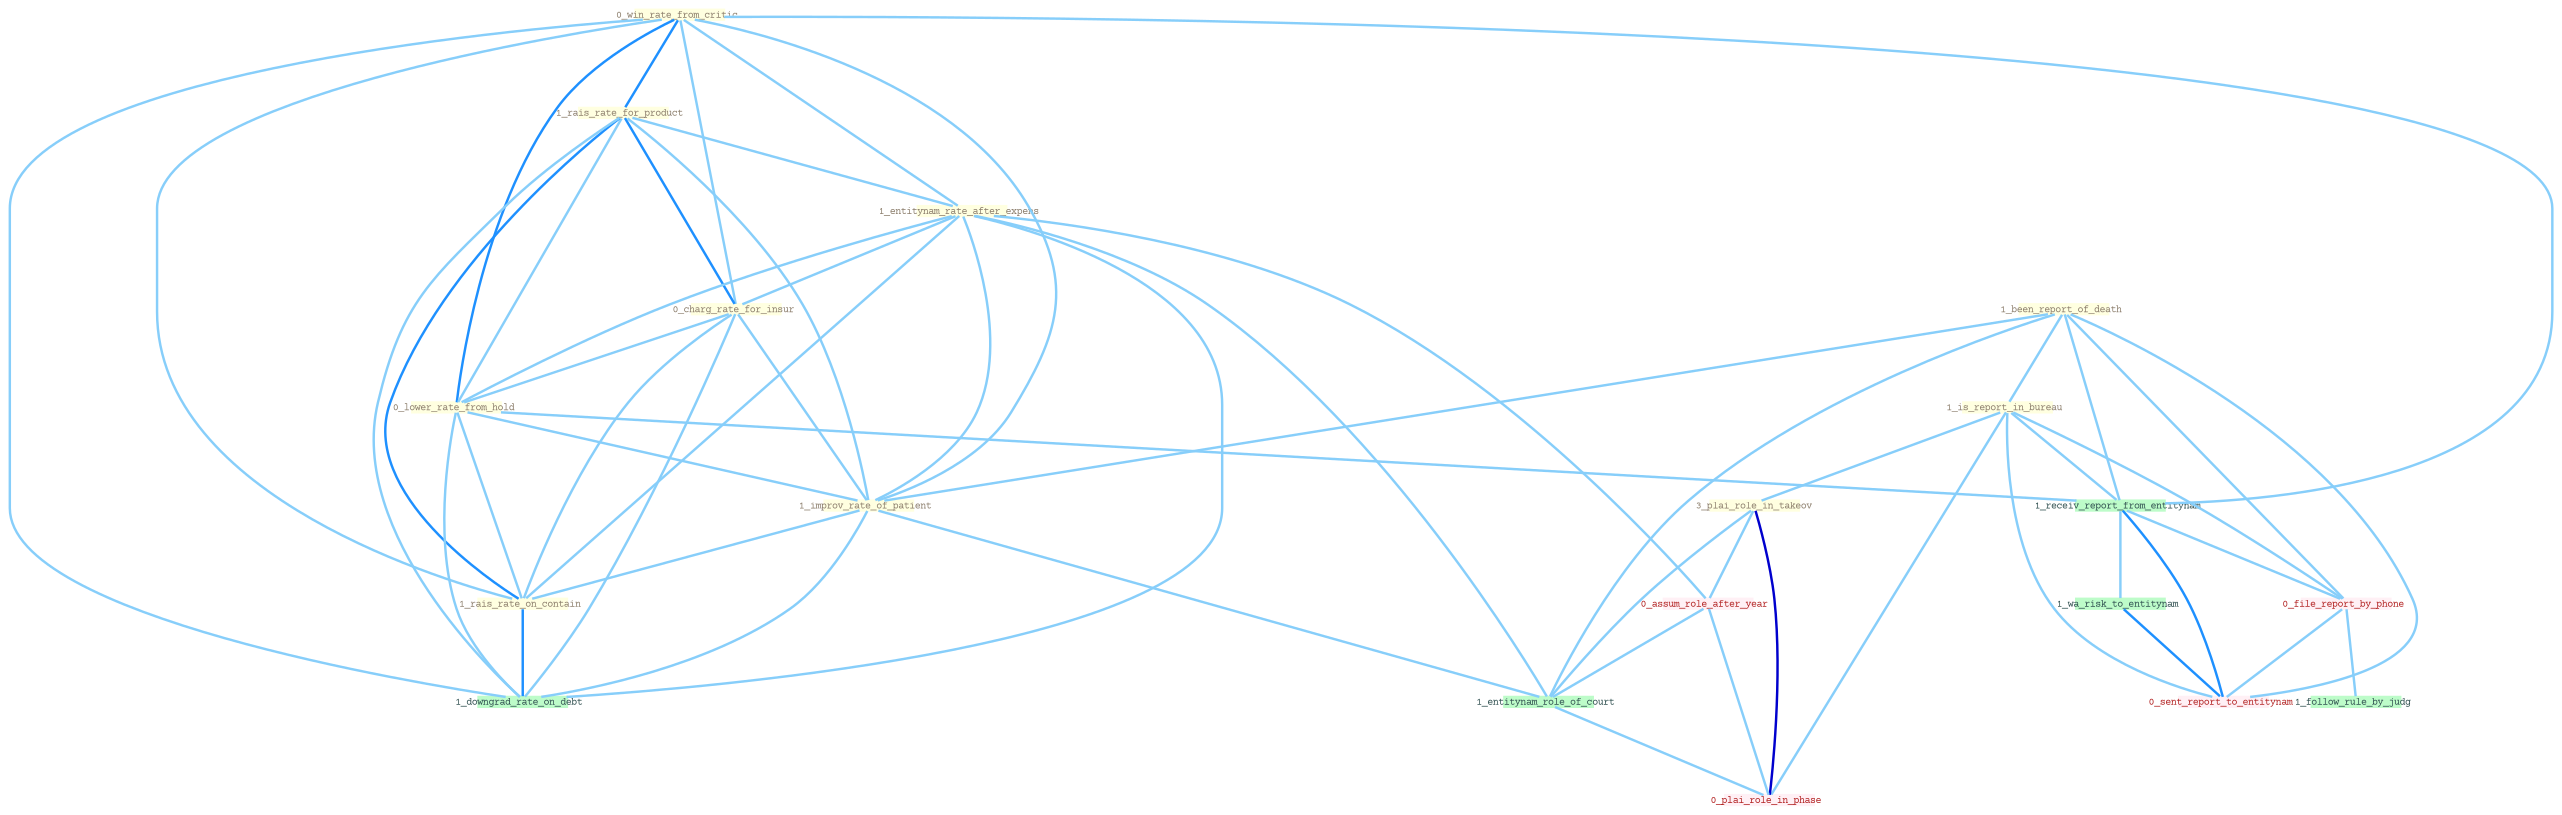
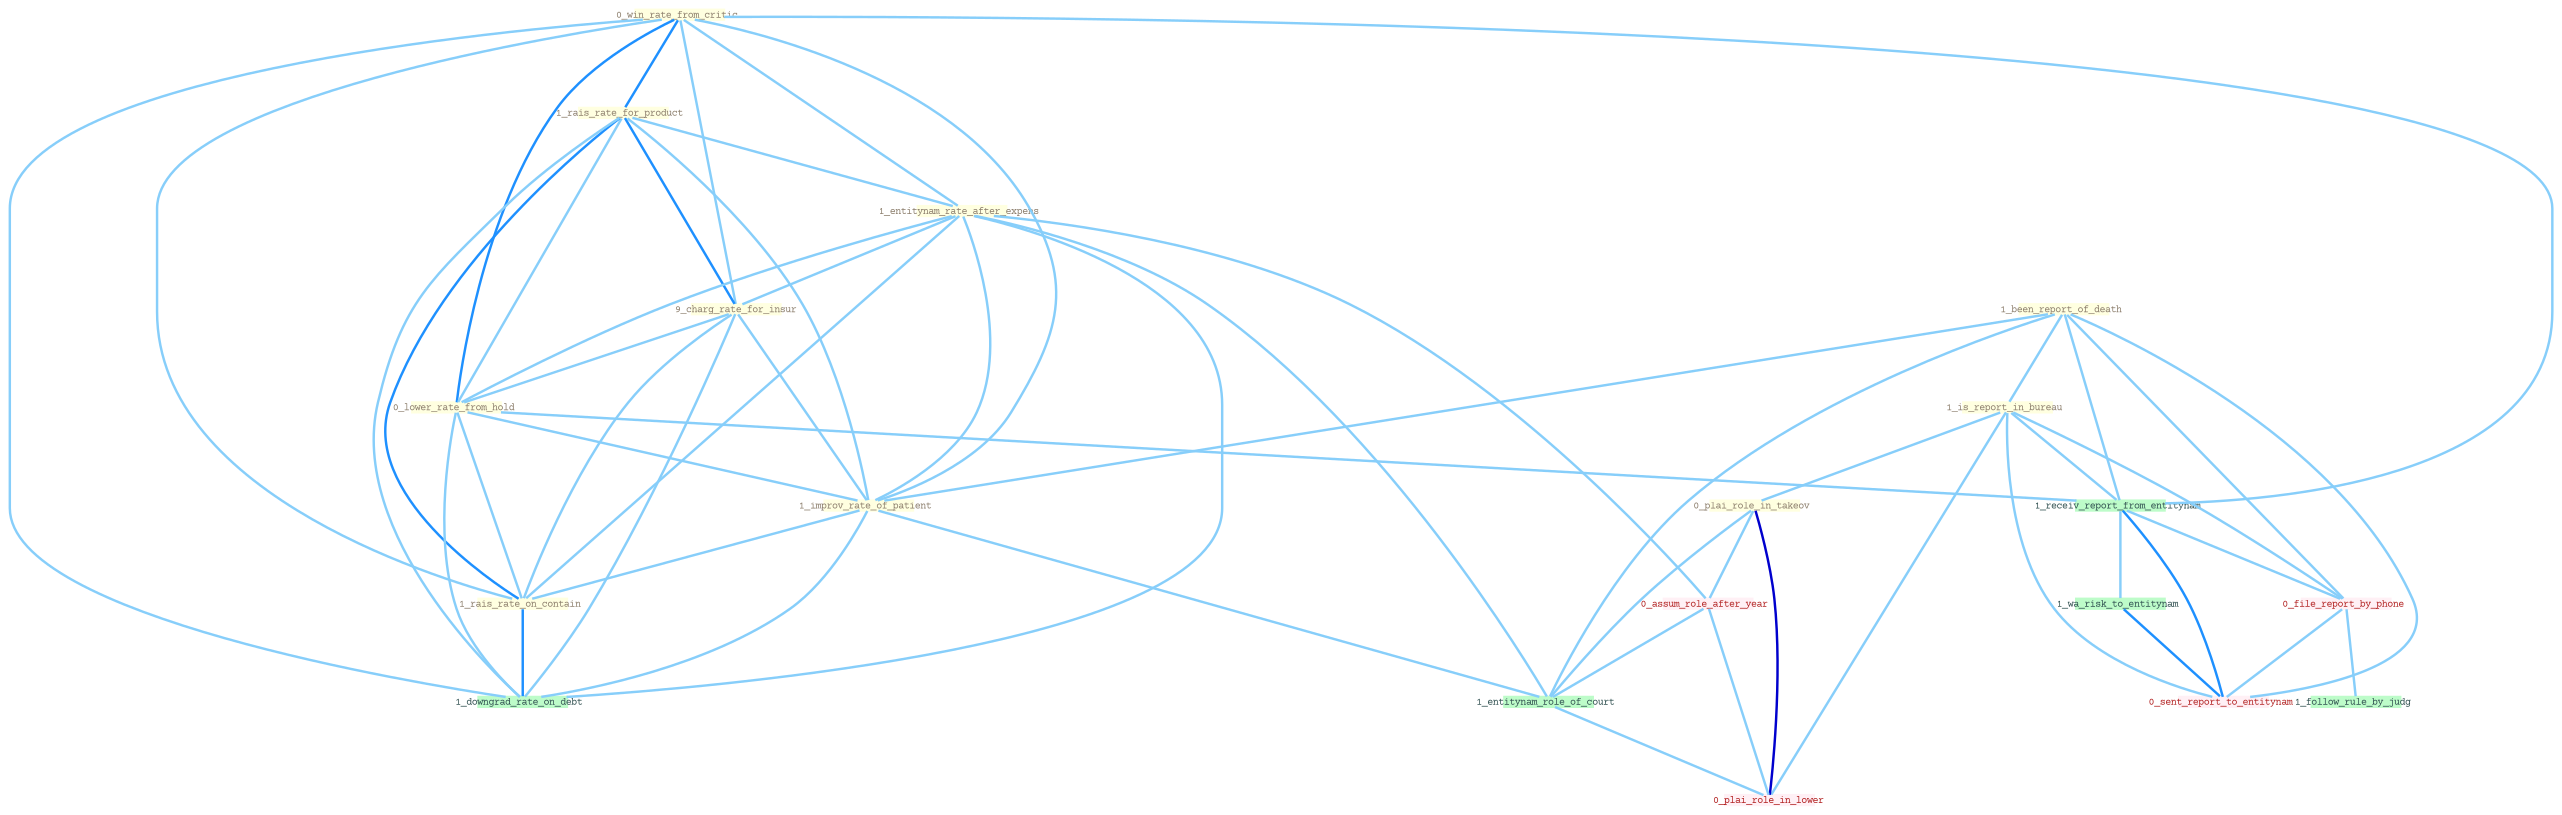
node "0_charg_rate_for_insur": label "0_charg_rate_for_insur" -> "9_charg_rate_for_insur"
node "3_plai_role_in_takeov": label "3_plai_role_in_takeov" -> "0_plai_role_in_takeov"
node "0_plai_role_in_phase": label "0_plai_role_in_phase" -> "0_plai_role_in_lower"
